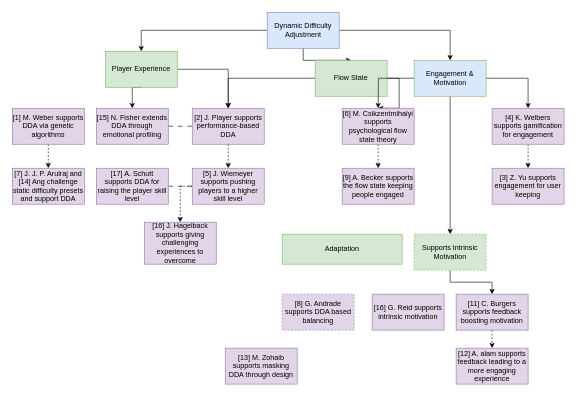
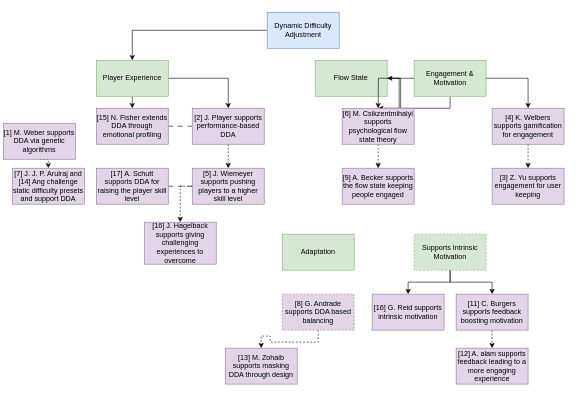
edge "Dynamic Difficulty Adjustment" -> "Engagement & Motivation": removed
edge "Dynamic Difficulty Adjustment" -> "Flow State": removed
node "Player Experience": moved (141, 69) -> (132, 78)
edge "Flow State" -> "[2] J. Player supports performance-based DDA": removed
node "Engagement & Motivation": fillcolor #dae8fc -> #d5e8d4
node "[1] M. Weber supports DDA via genetic algorithms": moved (48, 126) -> (39, 141)
edge "Engagement & Motivation" -> "Supports Intrinsic Motivation": now "Engagement & Motivation" -> "Flow State"
node "Adaptation": size 120x30 -> 72x36
edge "Supports Intrinsic Motivation" -> "[16] G. Reid supports intrinsic motivation": added
edge "[8] G. Andrade supports DDA based balancing" -> "[13] M. Zohaib supports masking DDA through design": added
